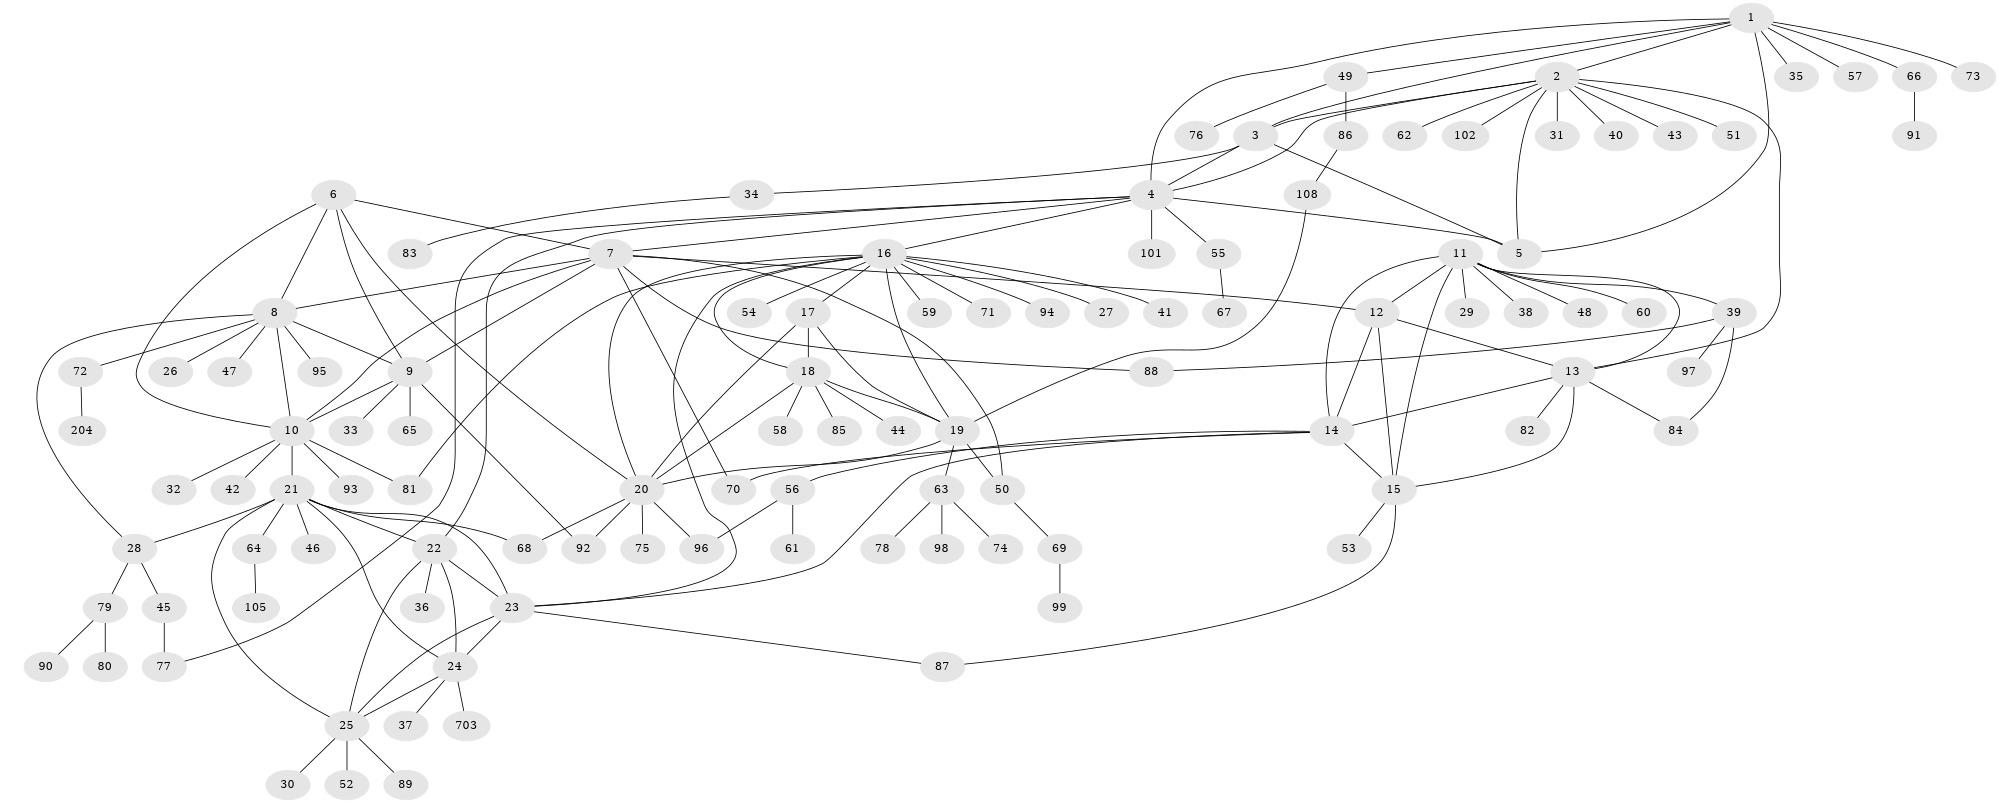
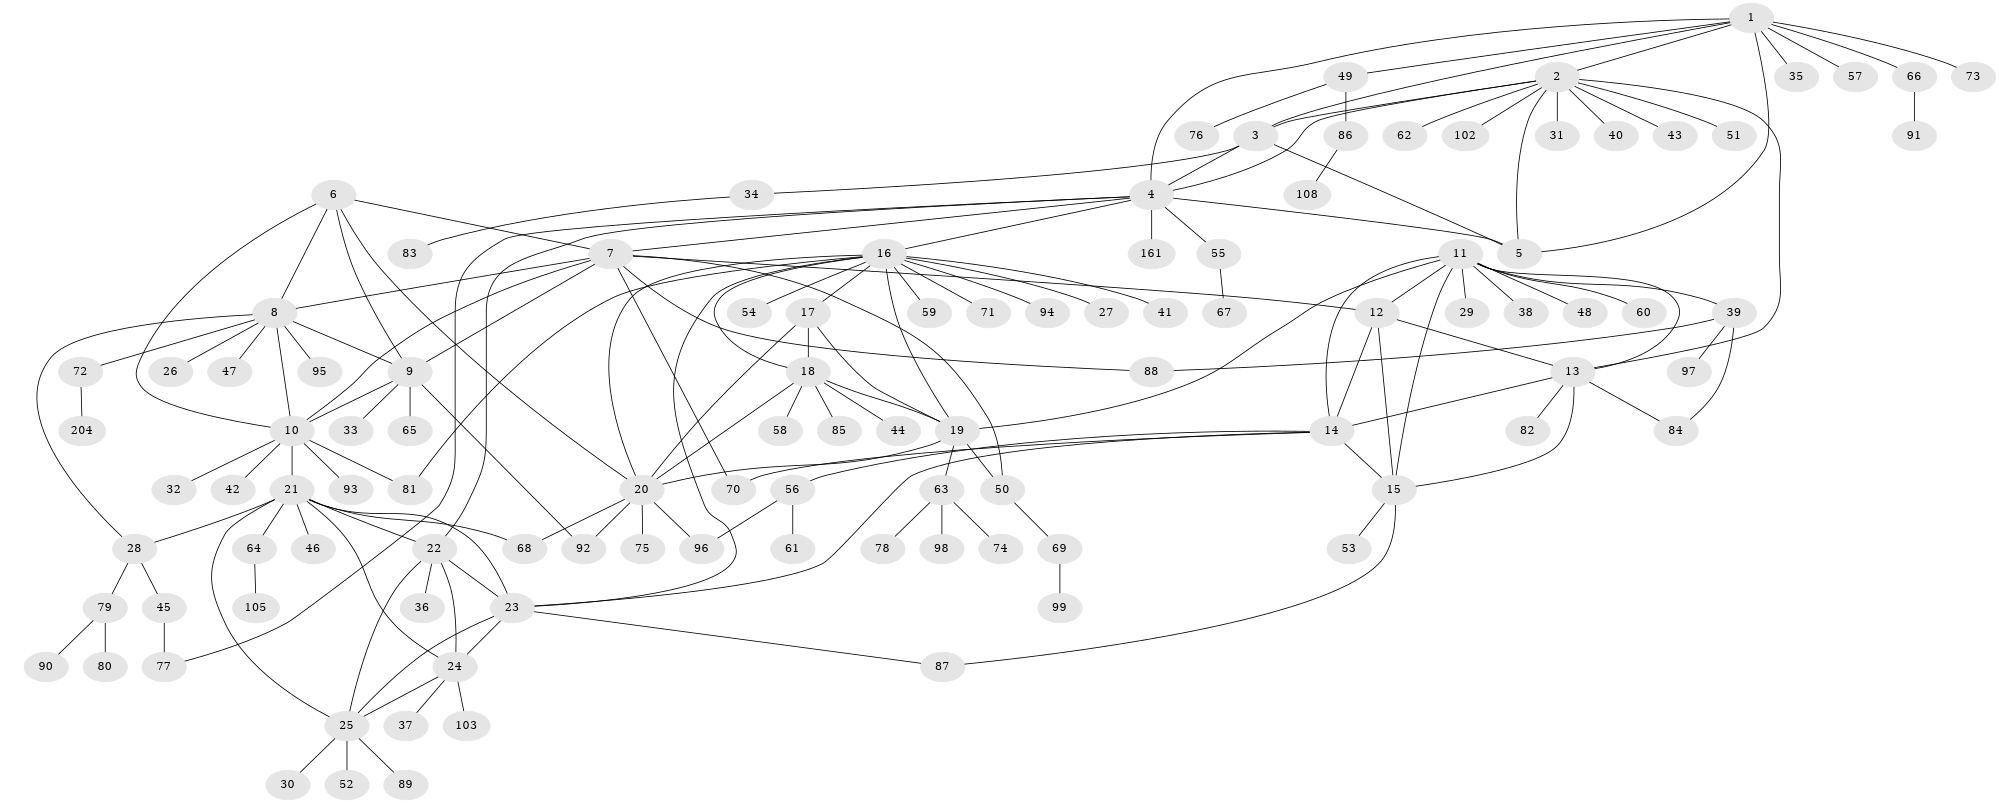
node "101": label "101" -> "161"
edge "108" -- "19": now "11" -- "19"
node "703": label "703" -> "103"
